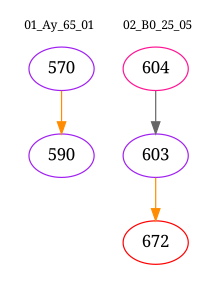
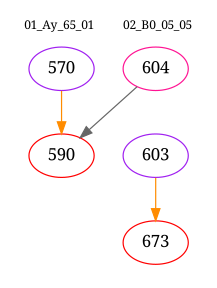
cluster "02_B0_25_05": label "02_B0_25_05" -> "02_B0_05_05"
edge "604" -> "603": now "604" -> "590"
node "590": color purple -> red
node "672": label "672" -> "673"
